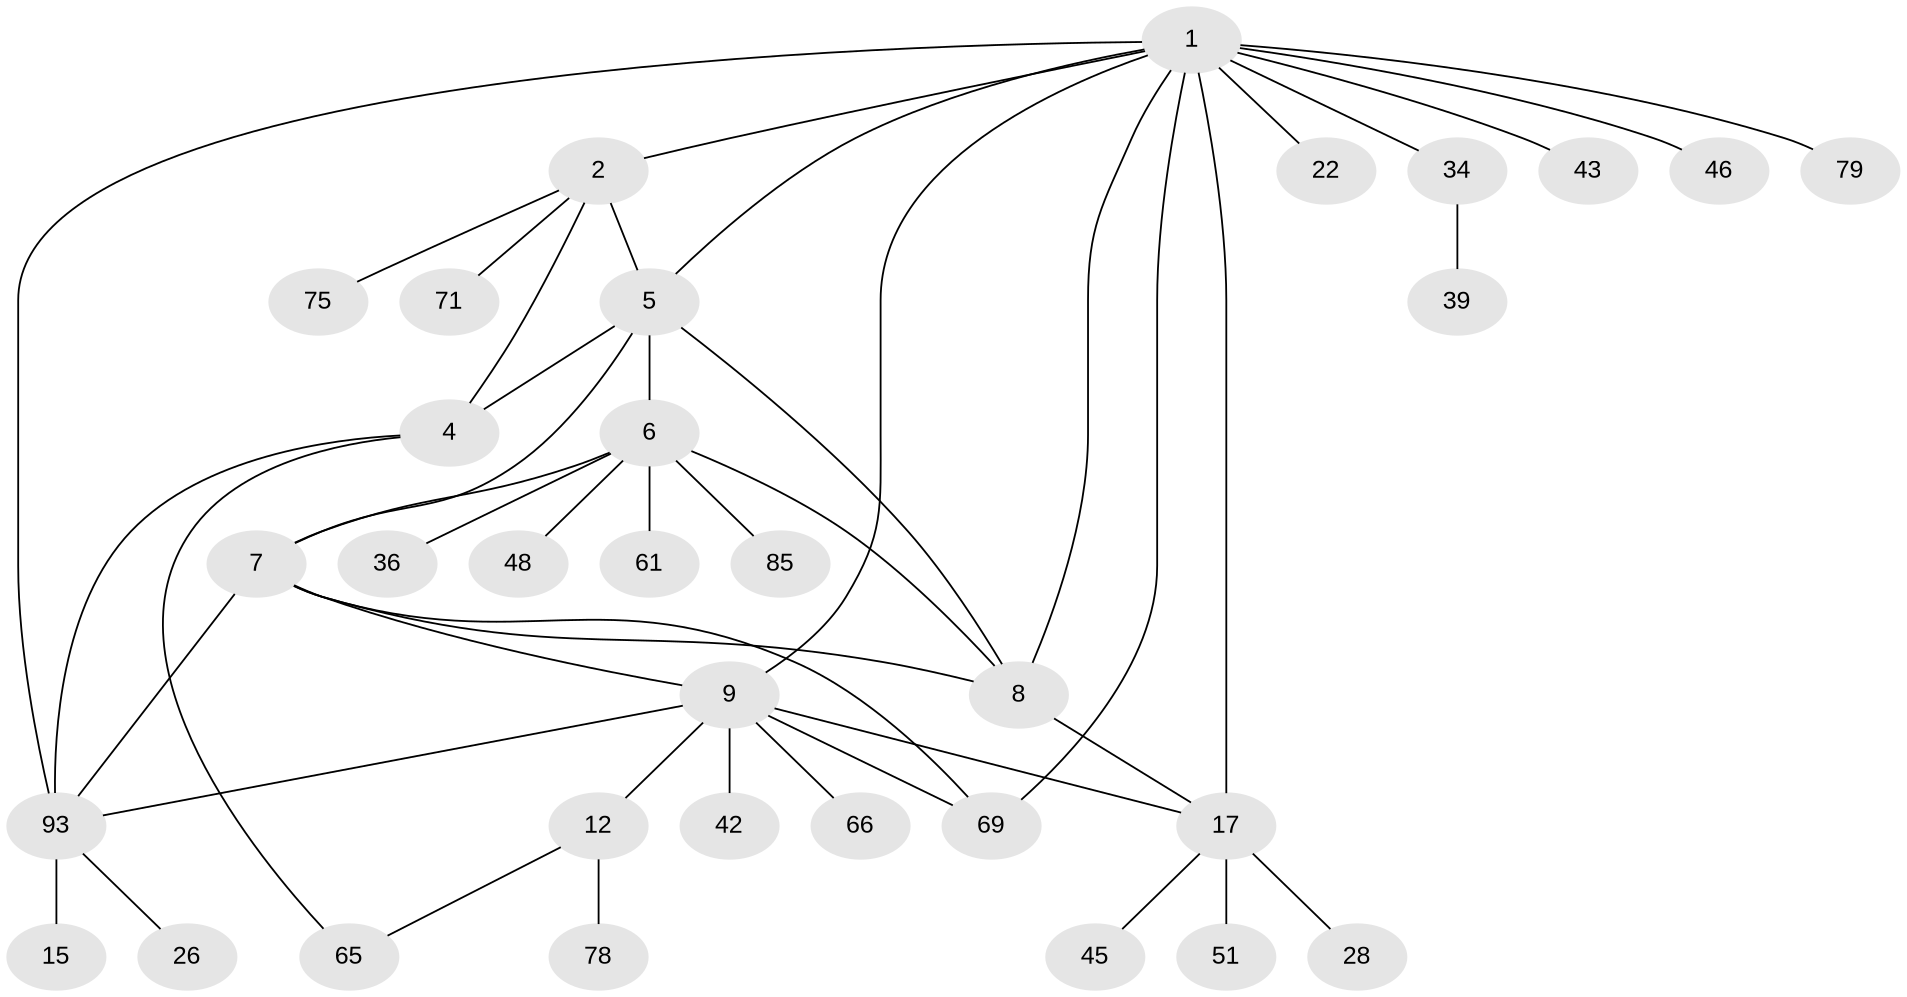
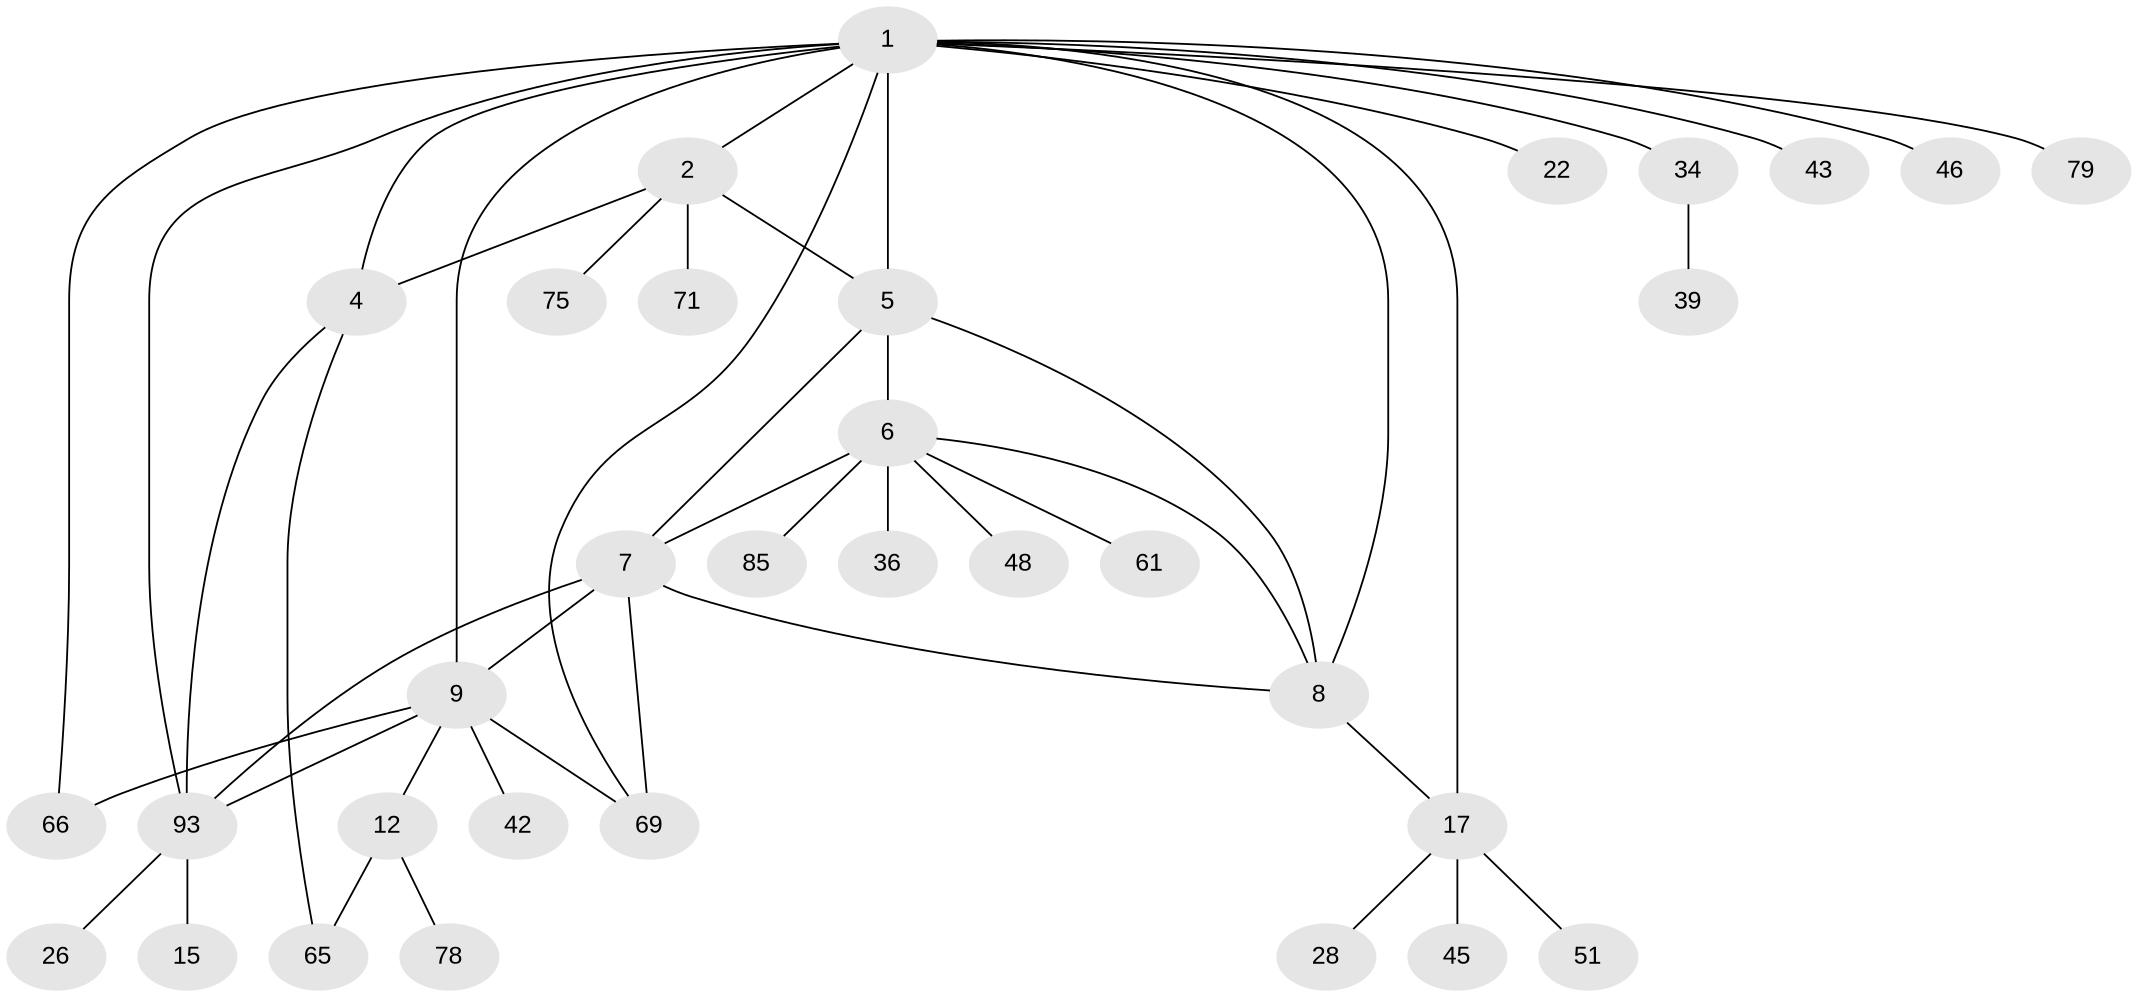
edge "1" -- "66": added
edge "5" -- "4": now "1" -- "4"
edge "9" -- "17": removed
